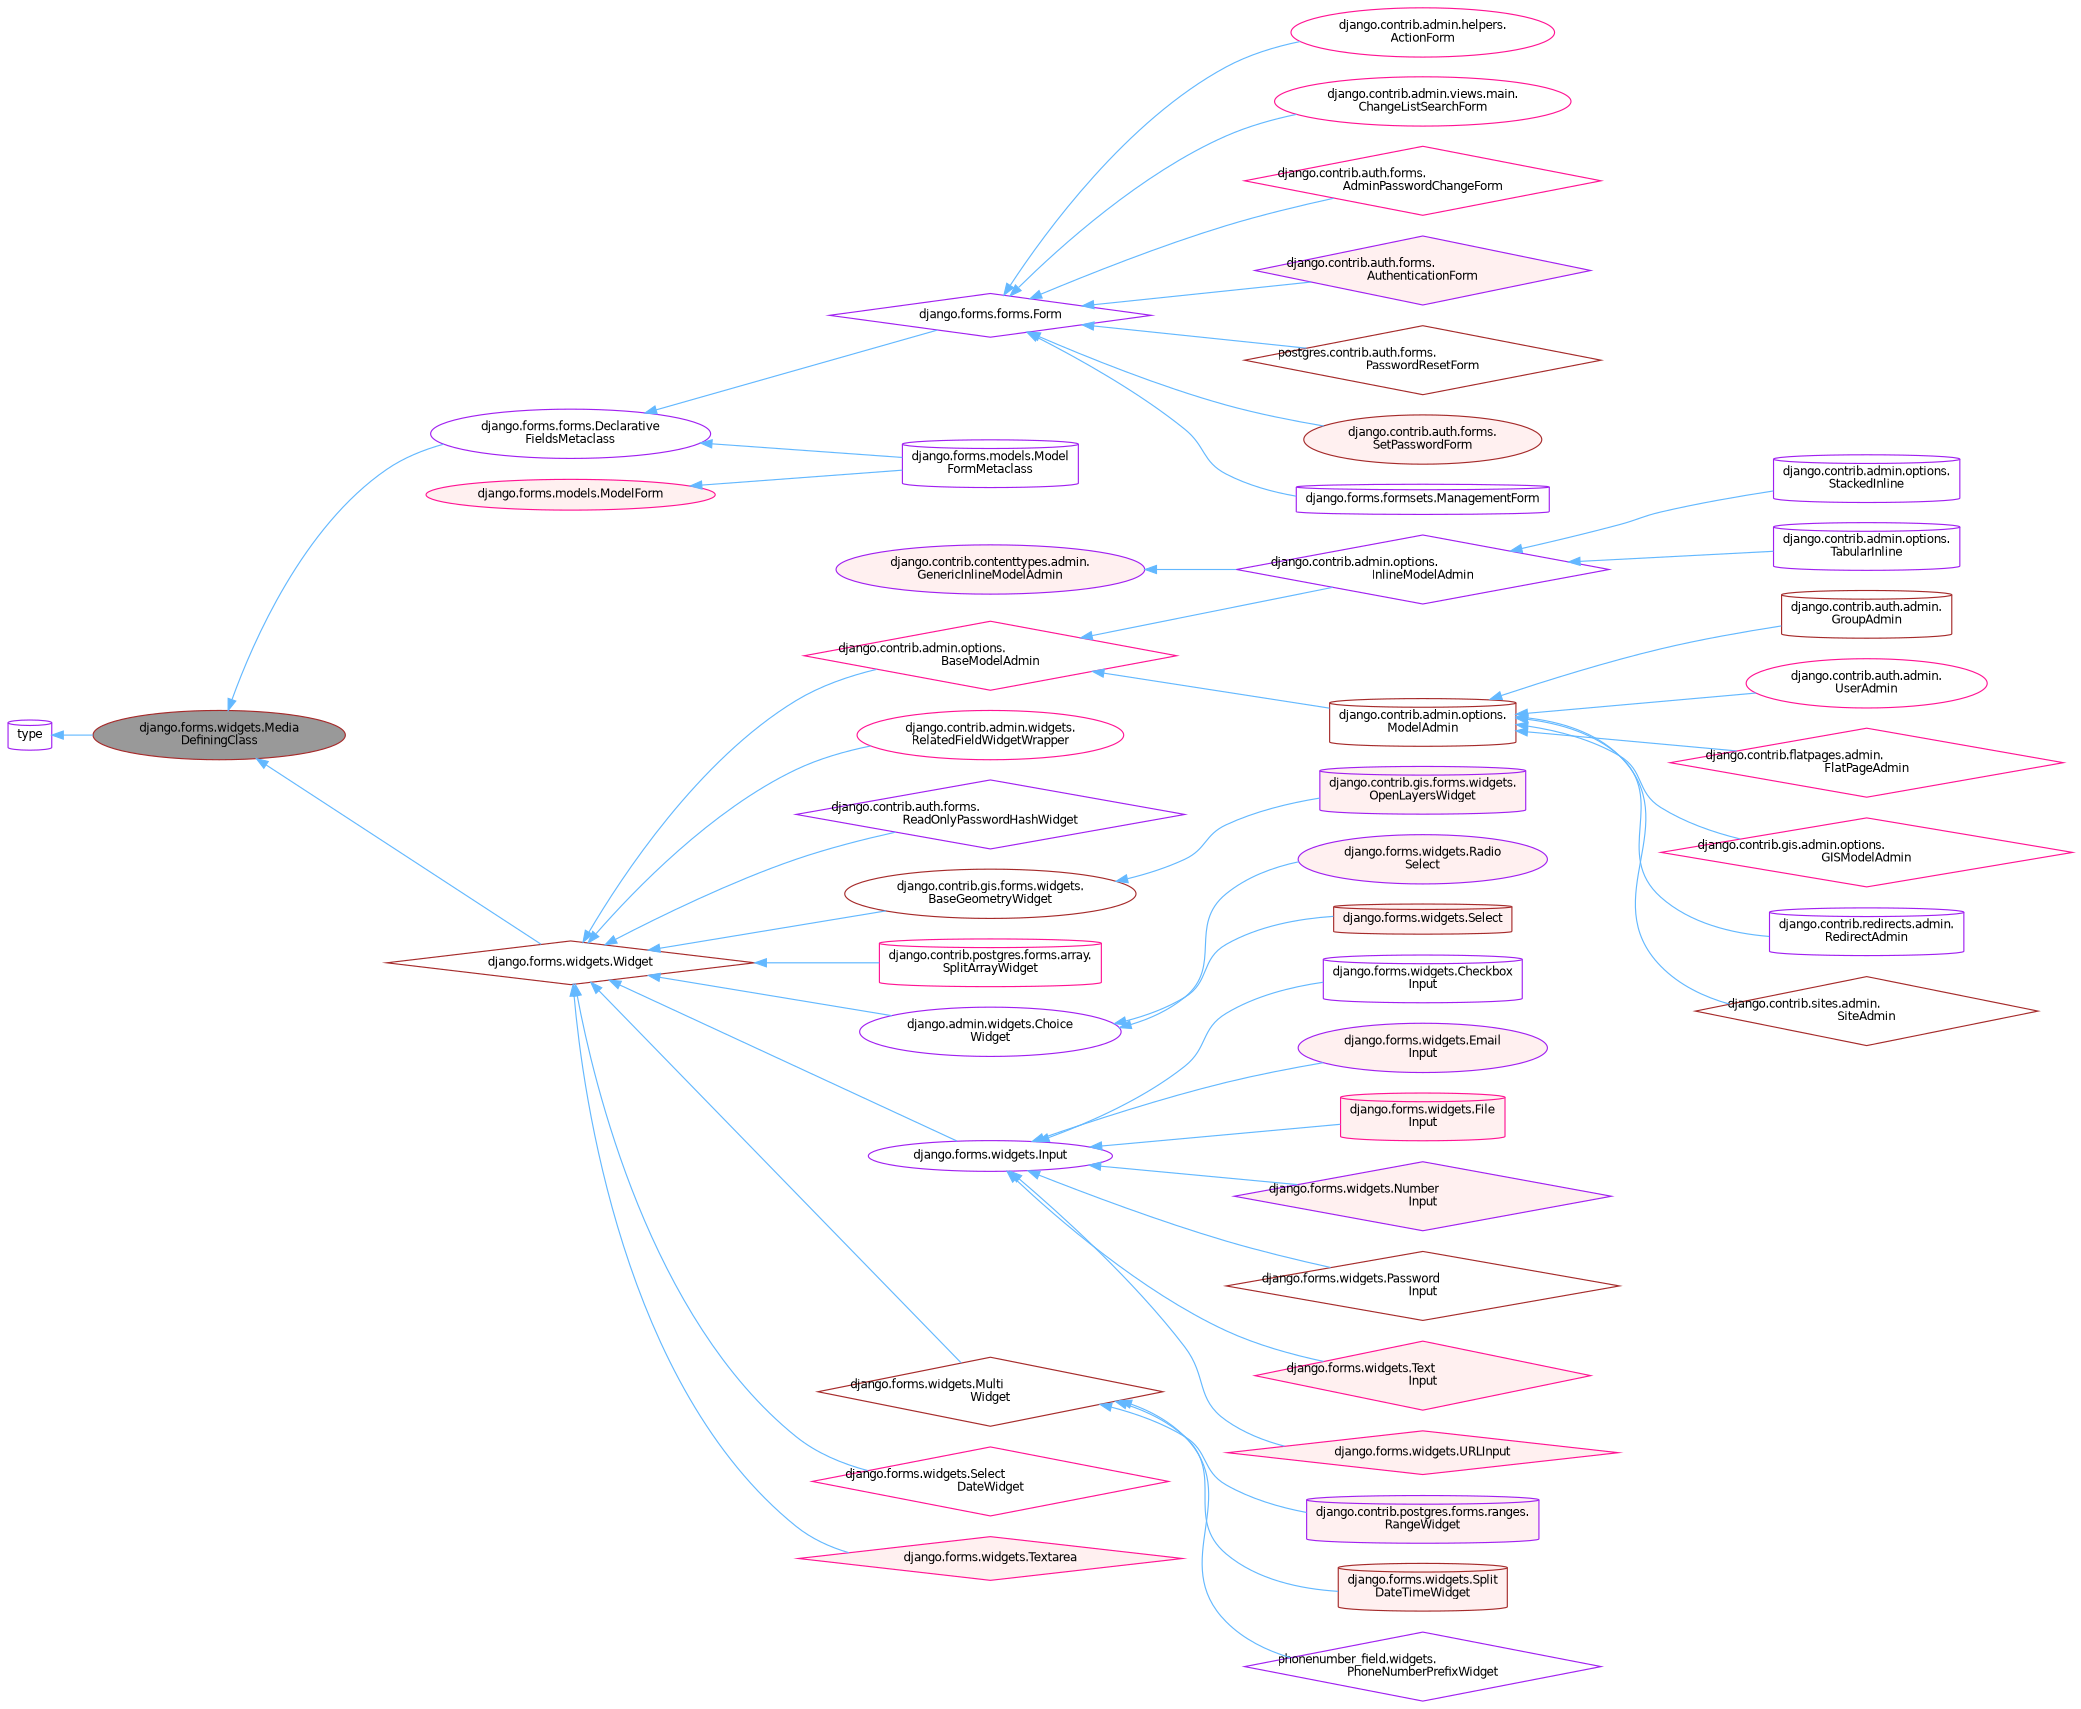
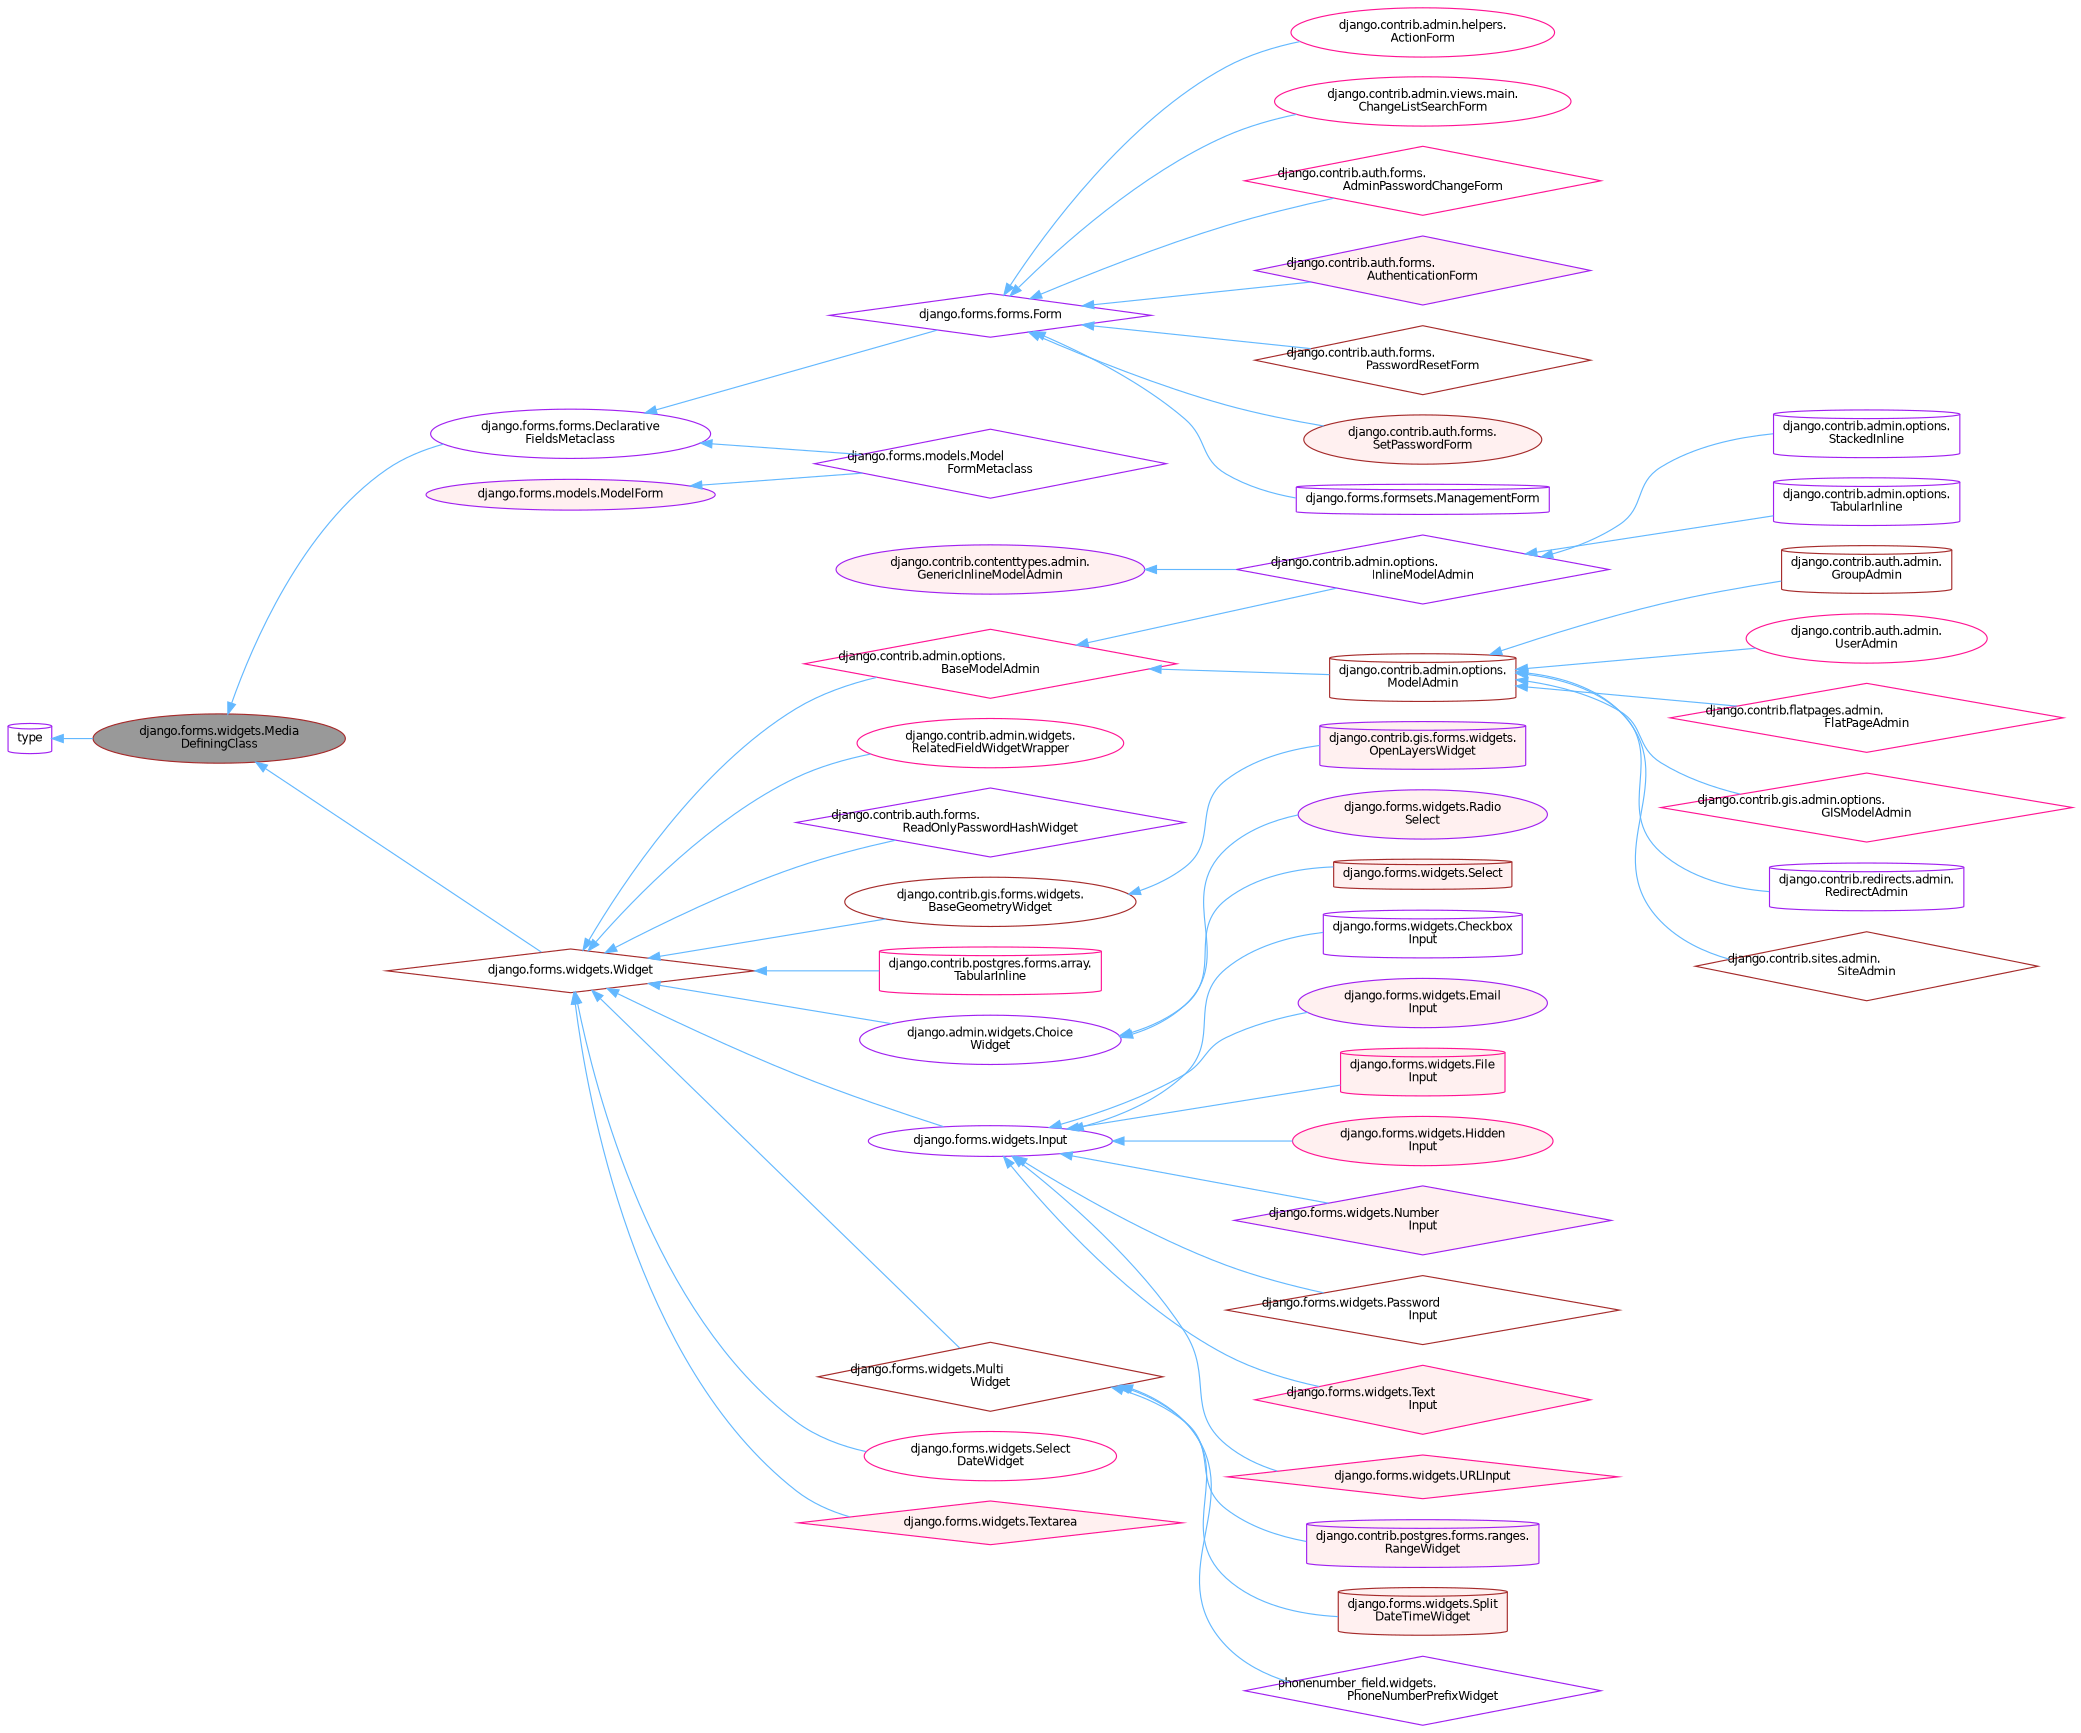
node "postgres.contrib.auth.forms. PasswordResetForm": label "postgres.contrib.auth.forms. PasswordResetForm" -> "django.contrib.auth.forms. PasswordResetForm"
node "django.forms.models.Model FormMetaclass": shape cylinder -> diamond
node "django.forms.models.ModelForm": color deeppink -> purple
node "django.contrib.postgres.forms.array. SplitArrayWidget": label "django.contrib.postgres.forms.array. SplitArrayWidget" -> "django.contrib.postgres.forms.array. TabularInline"
node "django.forms.widgets.Hidden Input": added
node "django.forms.widgets.Select DateWidget": shape diamond -> ellipse
